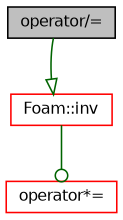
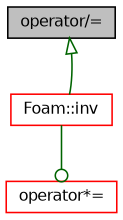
edge "operator/=" -> "Foam::inv": reversed
